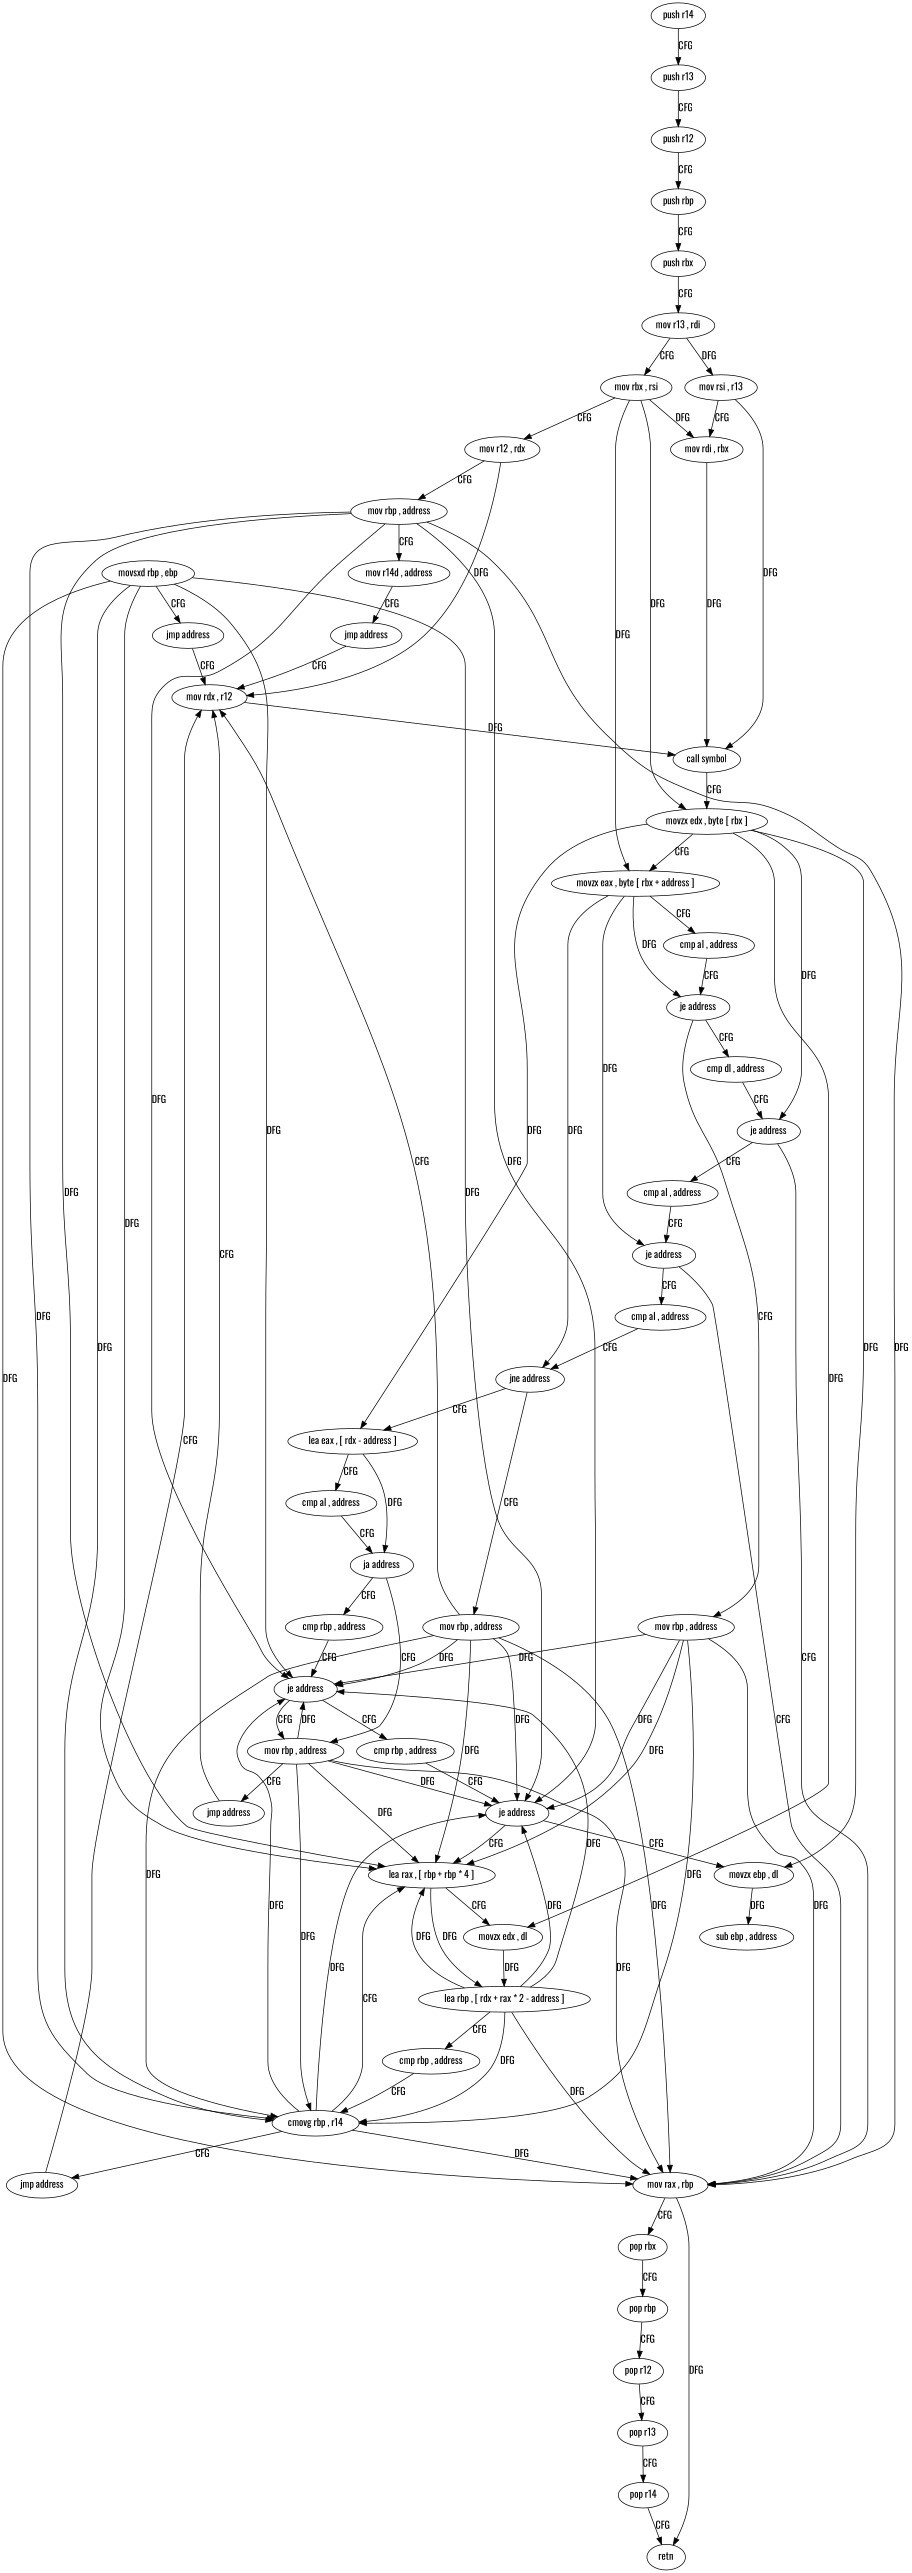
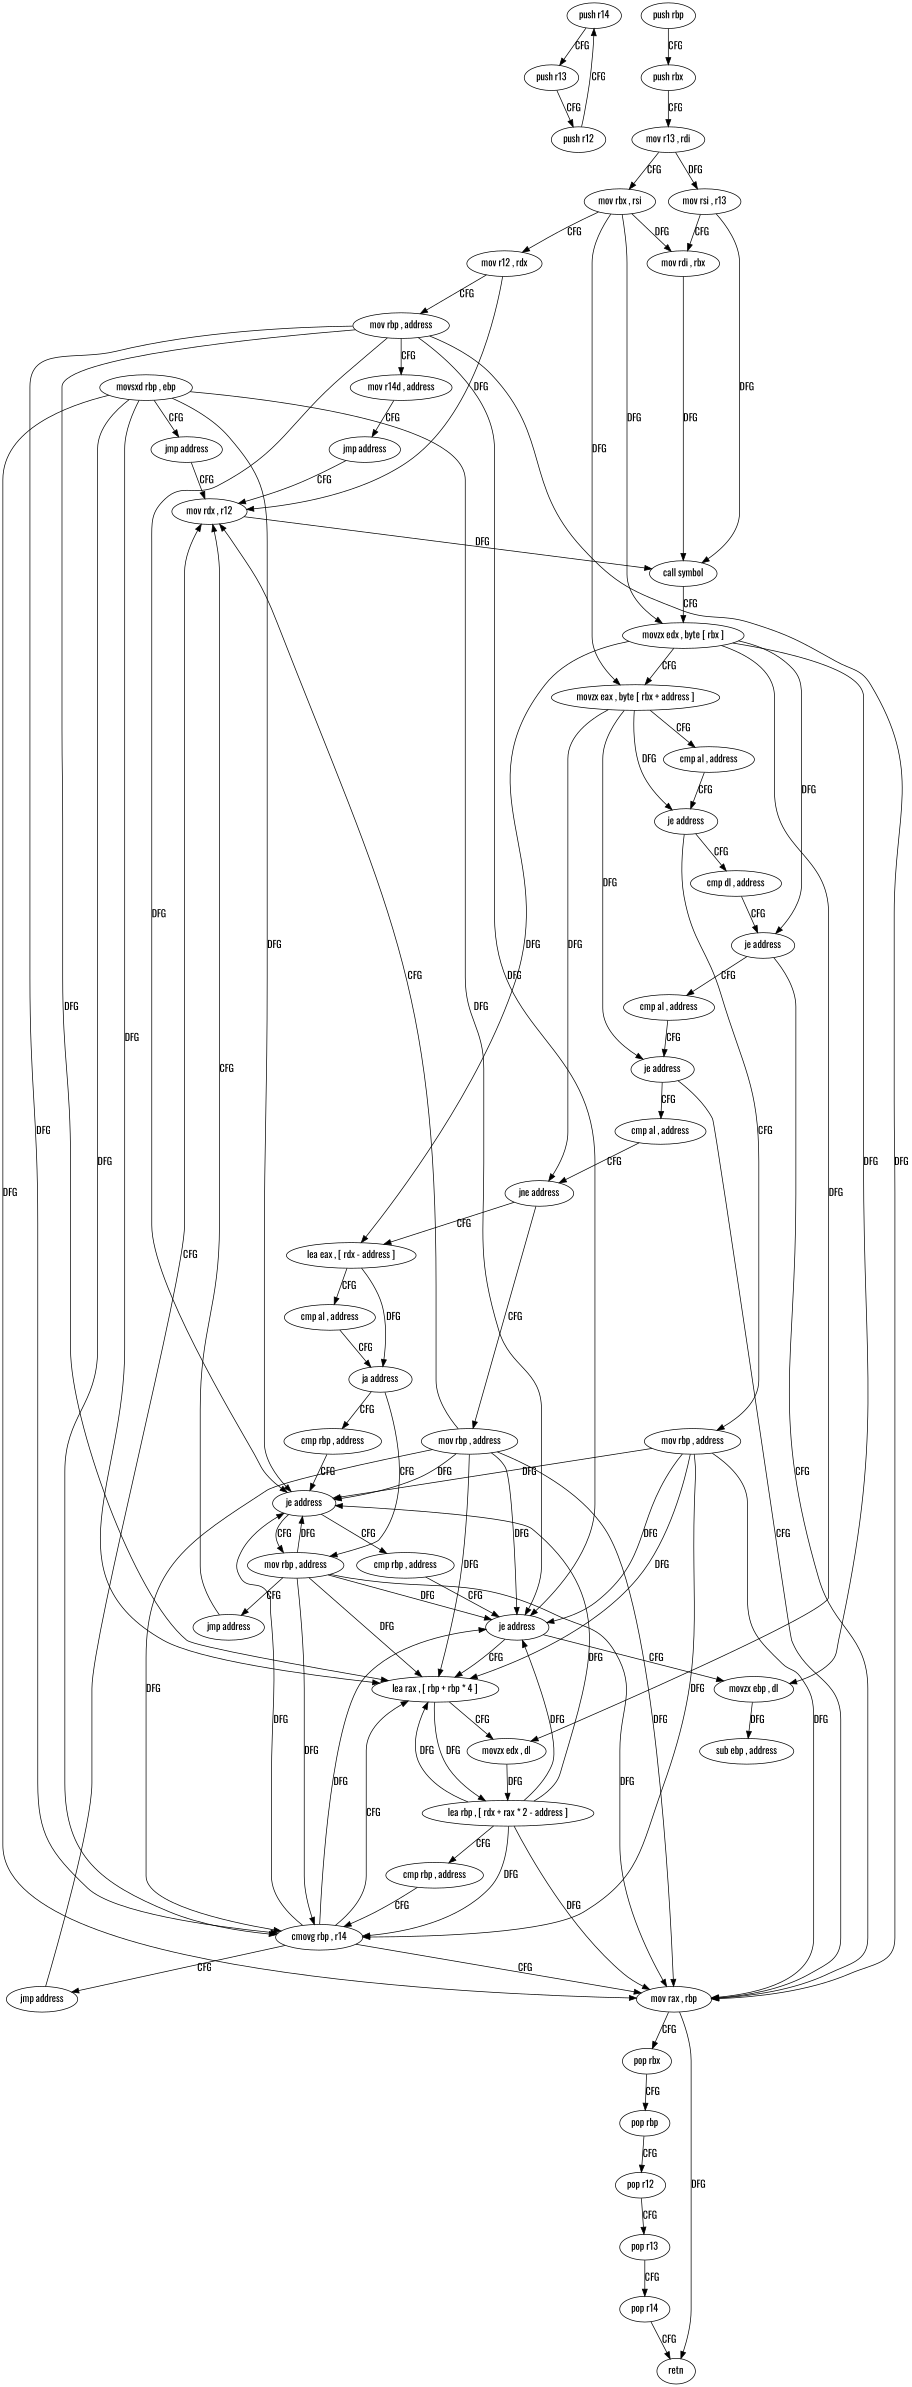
edge "push r12" -> "push rbp": now "push r12" -> "push r14"
edge "cmovg rbp , r14" -> "mov rax , rbp": label "DFG" -> "CFG"
